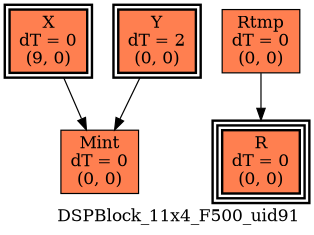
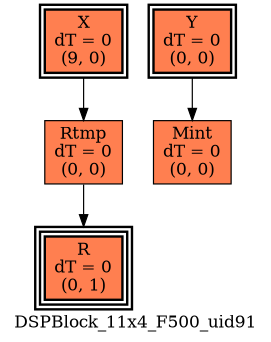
node "Y dT = 2 (0, 0)": label "Y dT = 2 (0, 0)" -> "Y dT = 0 (0, 0)"
edge "X dT = 0 (9, 0)" -> "Mint dT = 0 (0, 0)": now "X dT = 0 (9, 0)" -> "Rtmp dT = 0 (0, 0)"
node "R dT = 0 (0, 0)": label "R dT = 0 (0, 0)" -> "R dT = 0 (0, 1)"
